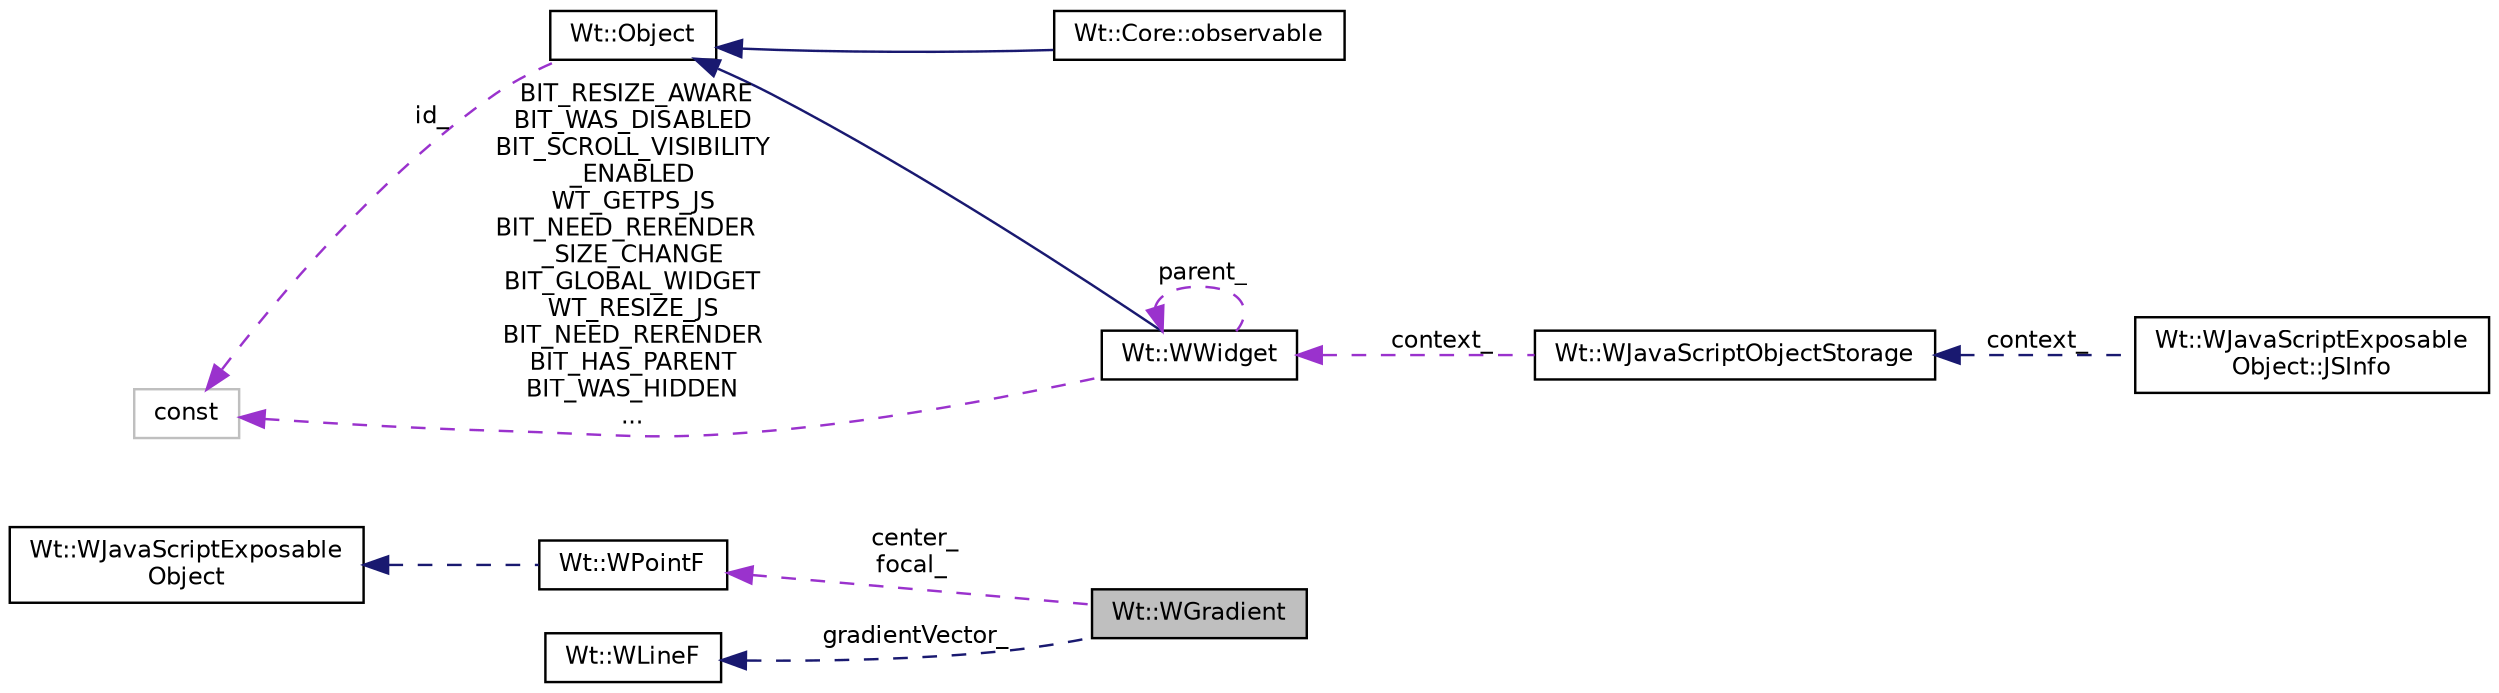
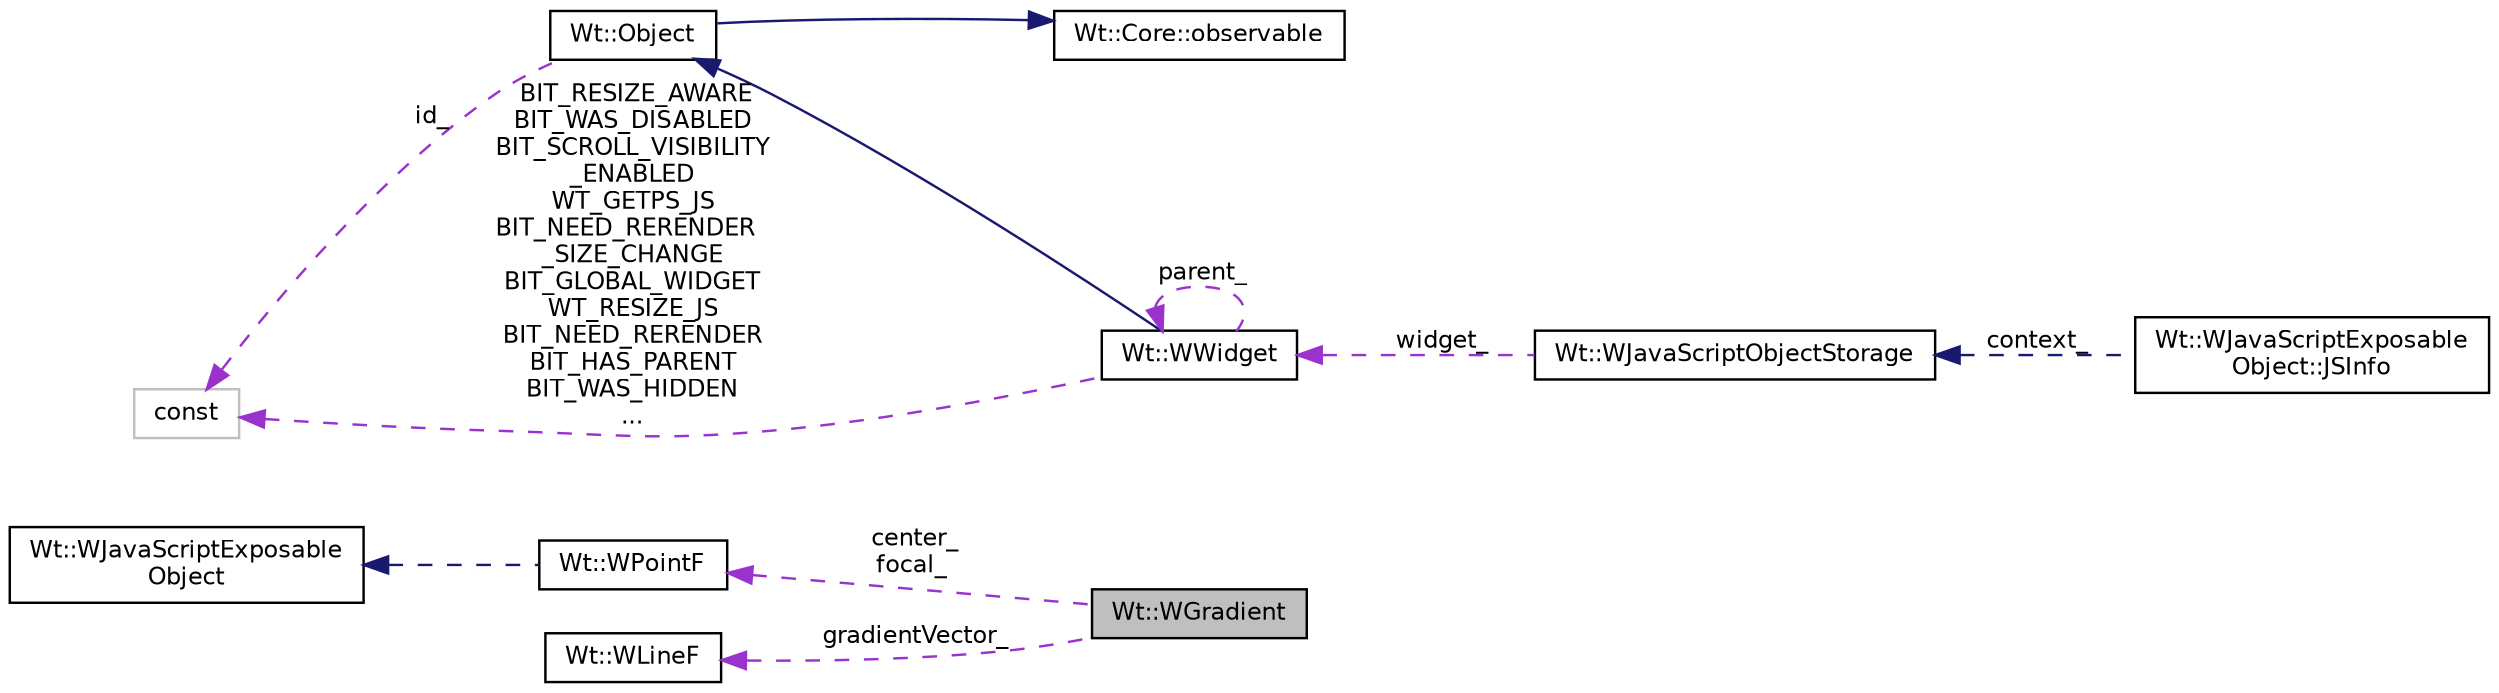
edge "Wt::Core::observable" -> "Wt::Object": reversed
edge "Wt::WJavaScriptObjectStorage" -> "Wt::WWidget": label " context_" -> " widget_"
edge "Wt::WGradient" -> "Wt::WLineF": color midnightblue -> darkorchid3
